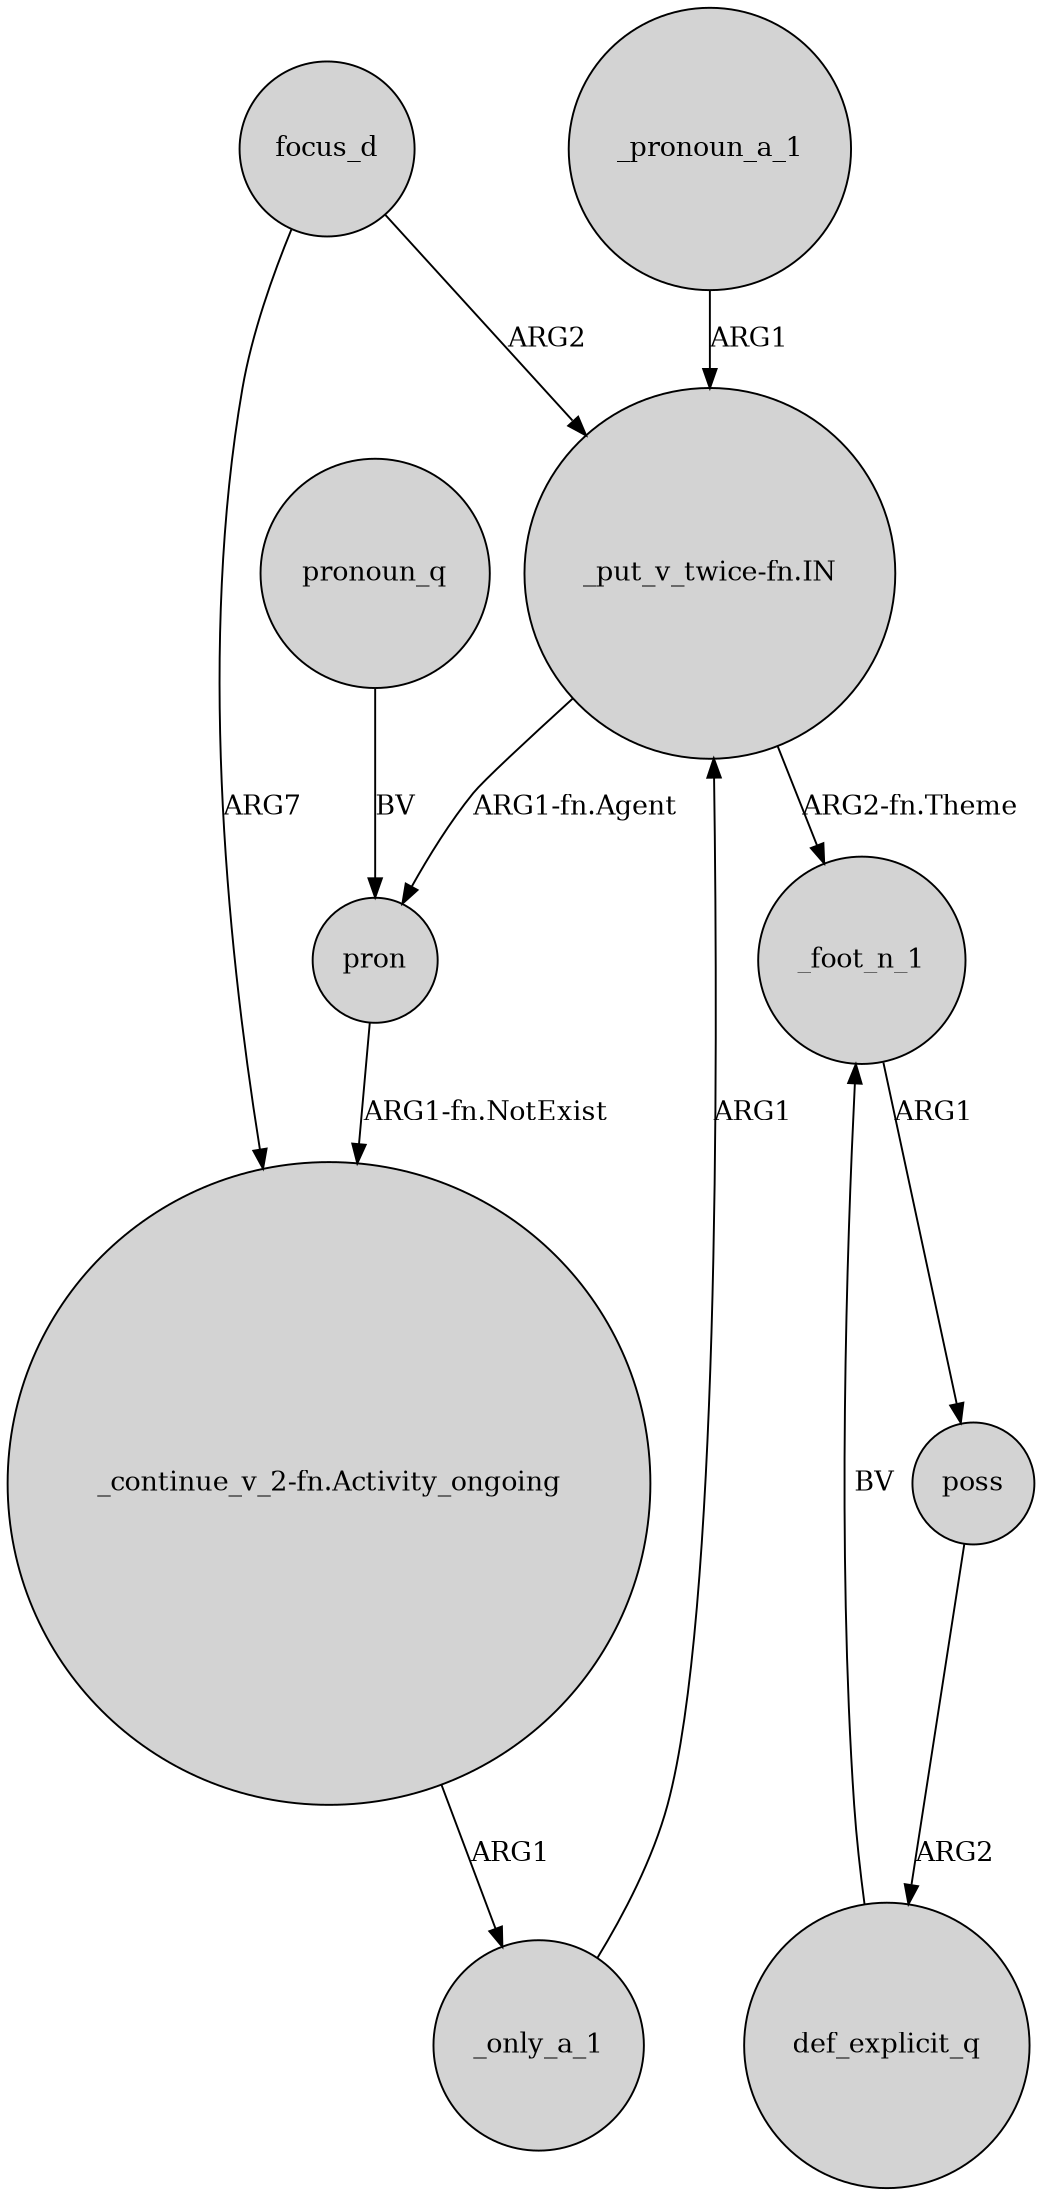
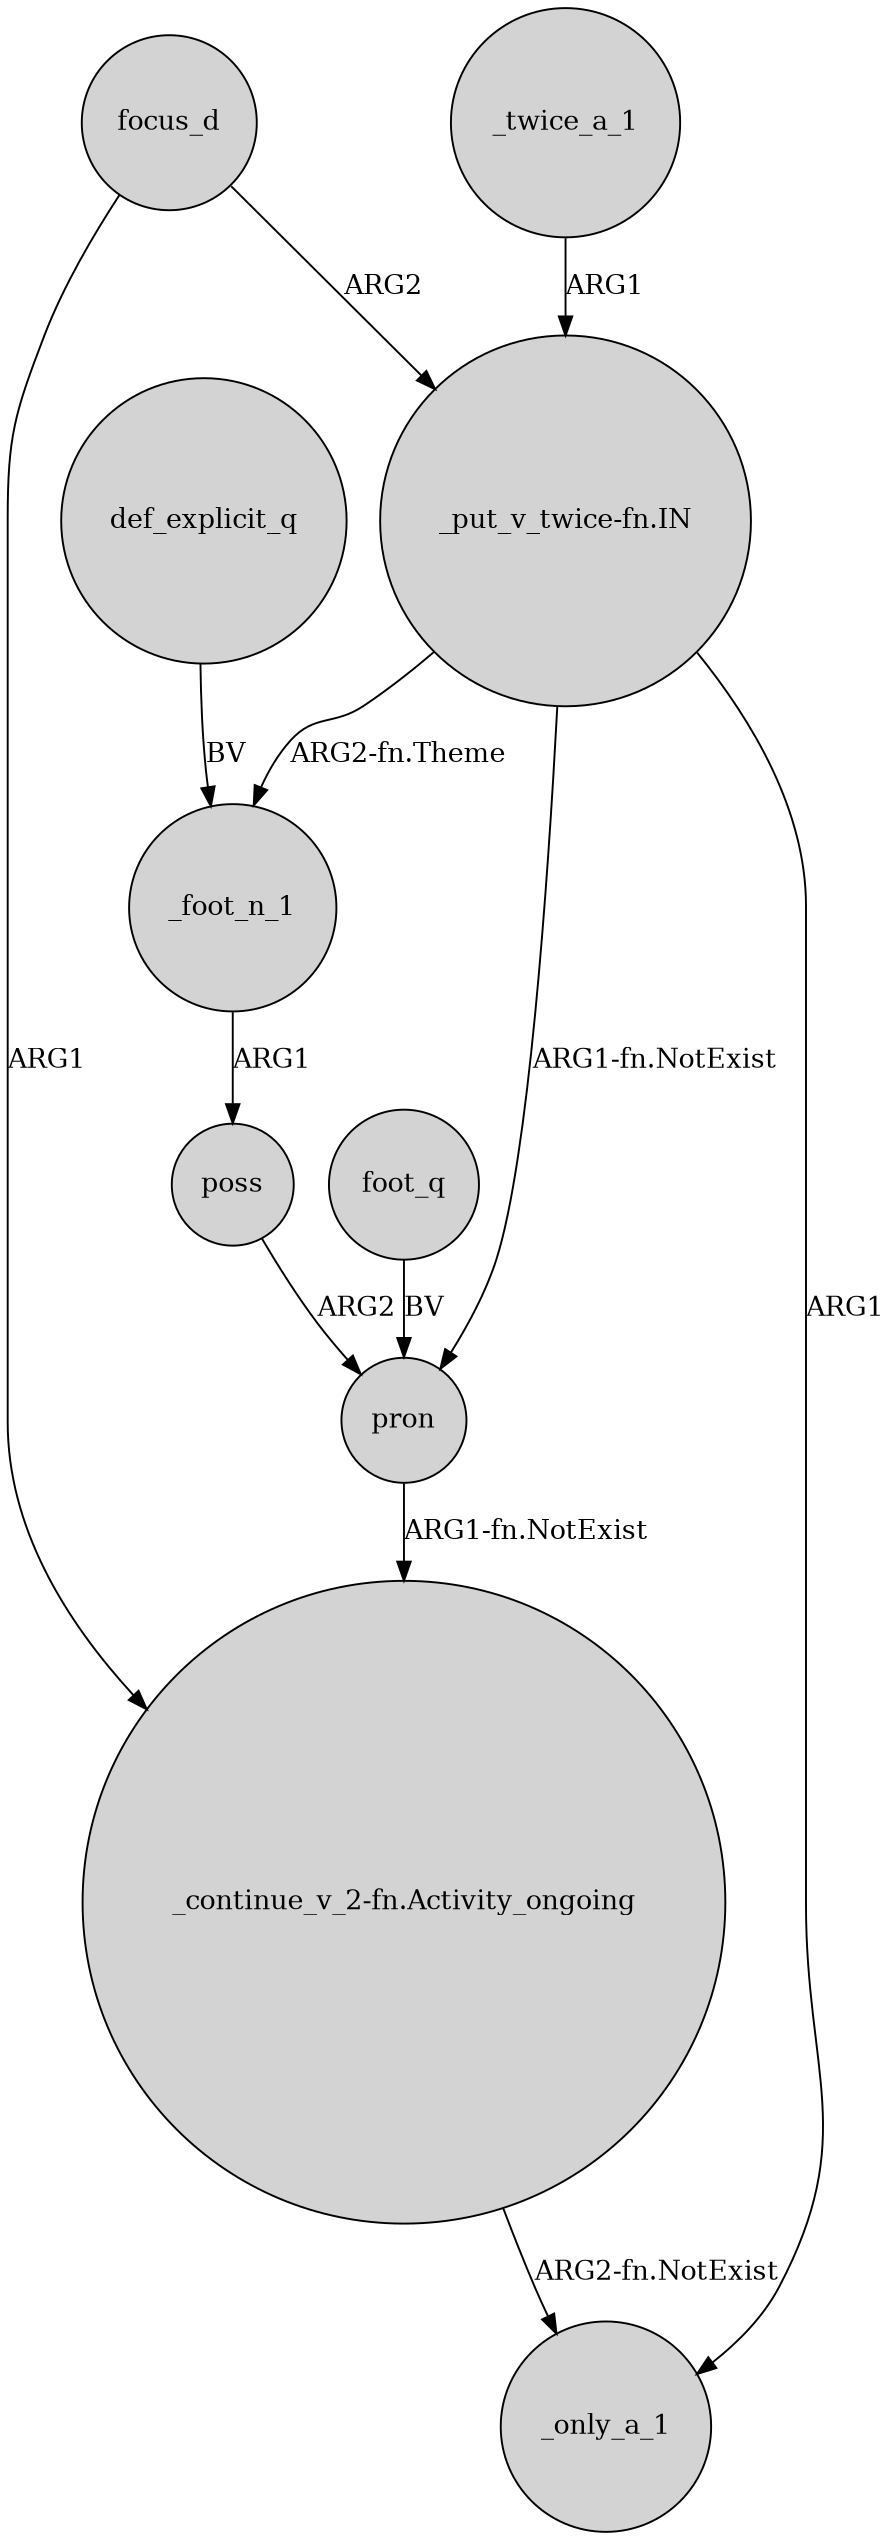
node "_pronoun_a_1": label "_pronoun_a_1" -> "_twice_a_1"
node "pronoun_q": label "pronoun_q" -> "foot_q"
edge "focus_d" -> "_continue_v_2-fn.Activity_ongoing": label "ARG7" -> "ARG1"
edge "_put_v_twice-fn.IN" -> "pron": label "ARG1-fn.Agent" -> "ARG1-fn.NotExist"
edge "_only_a_1" -> "_put_v_twice-fn.IN": reversed
edge "poss" -> "def_explicit_q": now "poss" -> "pron"
edge "_continue_v_2-fn.Activity_ongoing" -> "_only_a_1": label "ARG1" -> "ARG2-fn.NotExist"
